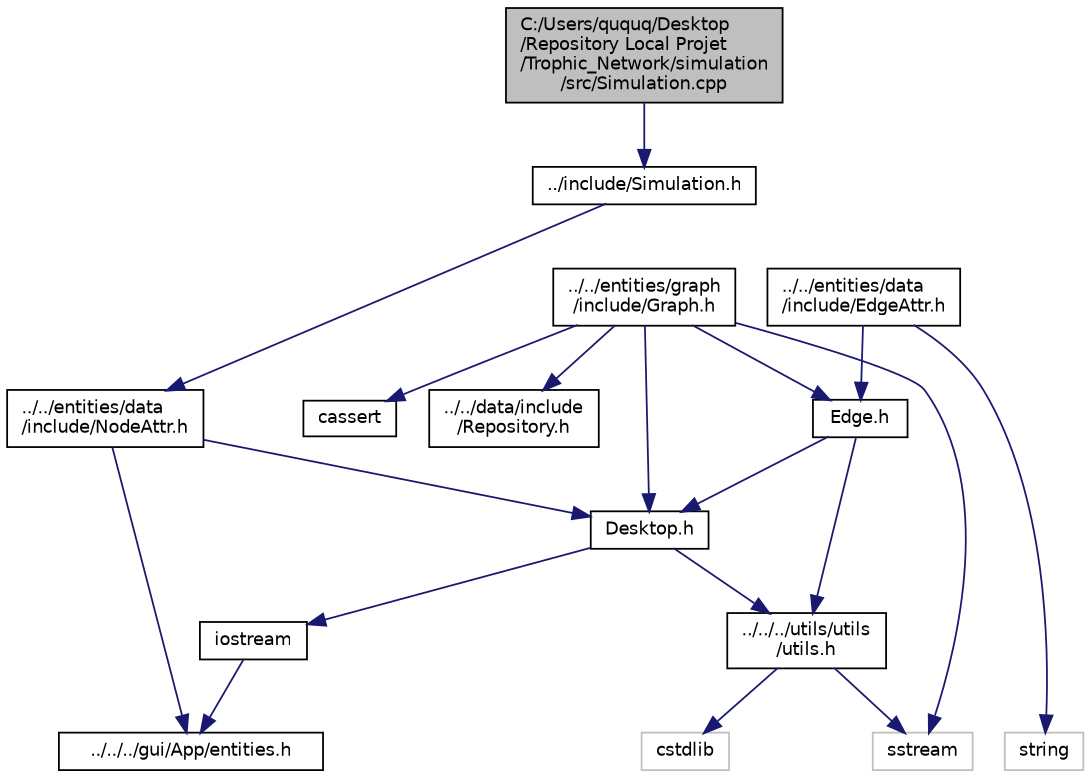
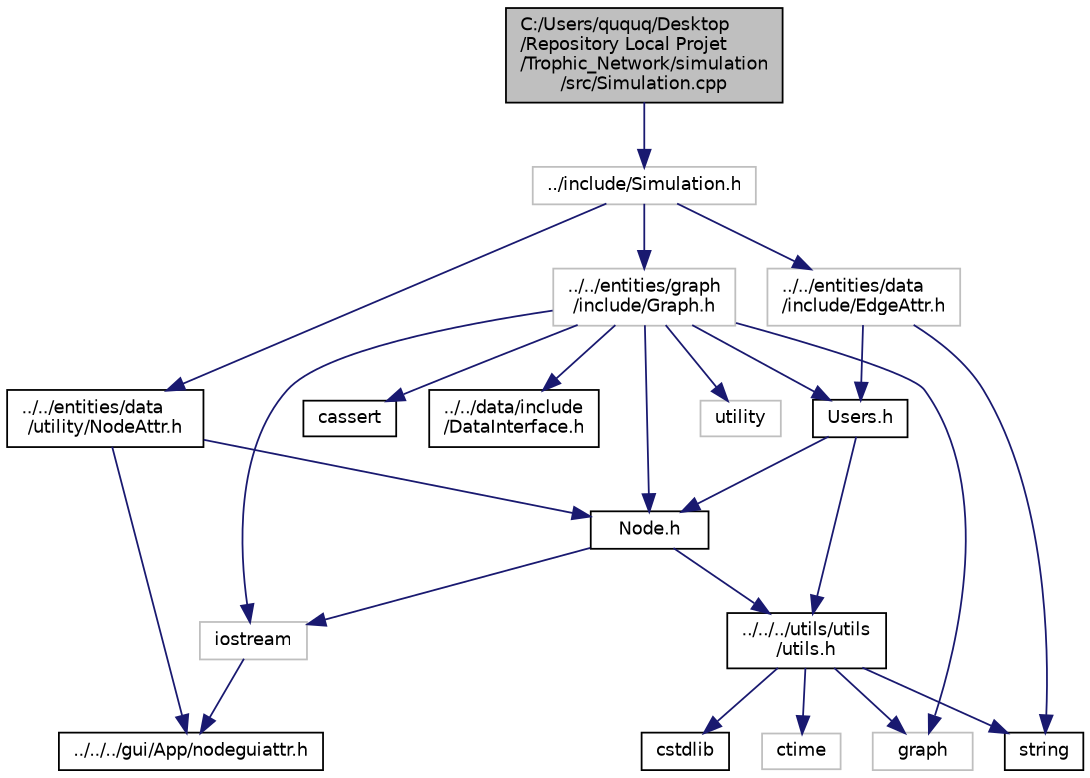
node "../include/Simulation.h": color black -> grey75
edge "../include/Simulation.h" -> "../../entities/graph /include/Graph.h": added
edge "../include/Simulation.h" -> "../../entities/data /include/EdgeAttr.h": added
node "../../entities/graph /include/Graph.h": color black -> grey75
node "../../entities/data /include/EdgeAttr.h": color black -> grey75
edge "../../entities/graph /include/Graph.h" -> "iostream": added
node "../../entities/data /include/NodeAttr.h": label "../../entities/data /include/NodeAttr.h" -> "../../entities/data /utility/NodeAttr.h"
node "../../data/include /Repository.h": label "../../data/include /Repository.h" -> "../../data/include /DataInterface.h"
node "utility": added
node "Edge.h": label "Edge.h" -> "Users.h"
node "Desktop.h": label "Desktop.h" -> "Node.h"
node "iostream": color black -> grey75
edge "../../../utils/utils /utils.h" -> "string": added
node "../../../gui/App/entities.h": label "../../../gui/App/entities.h" -> "../../../gui/App/nodeguiattr.h"
node "cstdlib": color grey75 -> black
node "ctime": added
node "sstream": label "sstream" -> "graph"
node "string": color grey75 -> black
